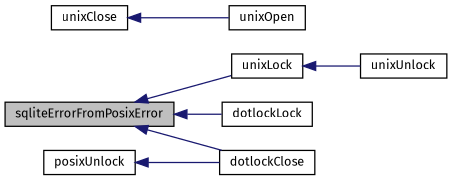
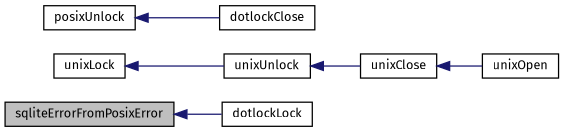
edge "unixClose" -> "unixUnlock": added
edge "unixLock" -> "sqliteErrorFromPosixError": removed
edge "dotlockClose" -> "sqliteErrorFromPosixError": removed
